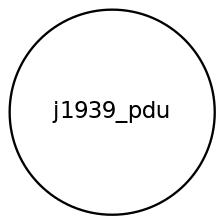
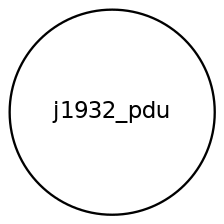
node "j1939_pdu": label "j1939_pdu" -> "j1932_pdu"
